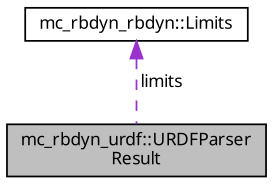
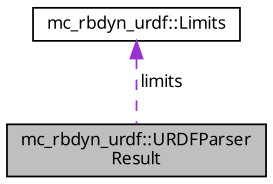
node "mc_rbdyn_rbdyn::Limits": label "mc_rbdyn_rbdyn::Limits" -> "mc_rbdyn_urdf::Limits"
